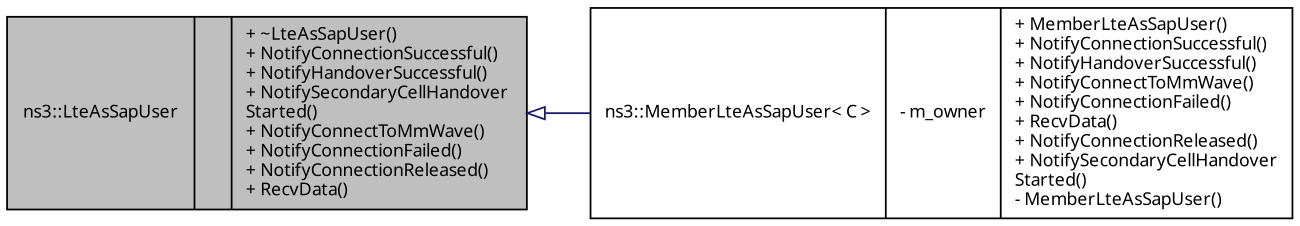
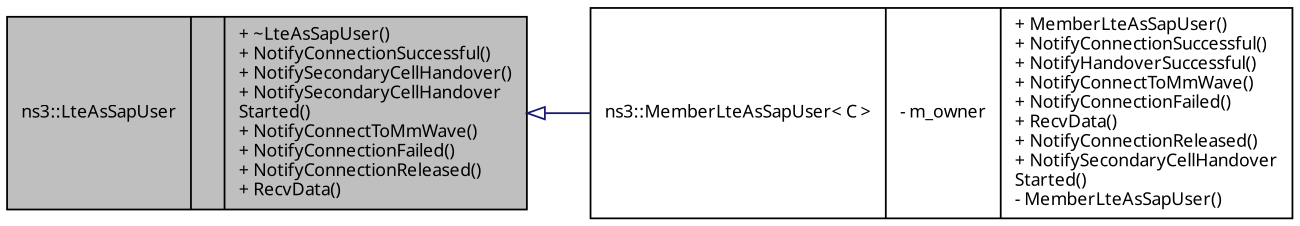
node "ns3::LteAsSapUser": text "+ NotifyHandoverSuccessful()" -> "+ NotifySecondaryCellHandover()"
